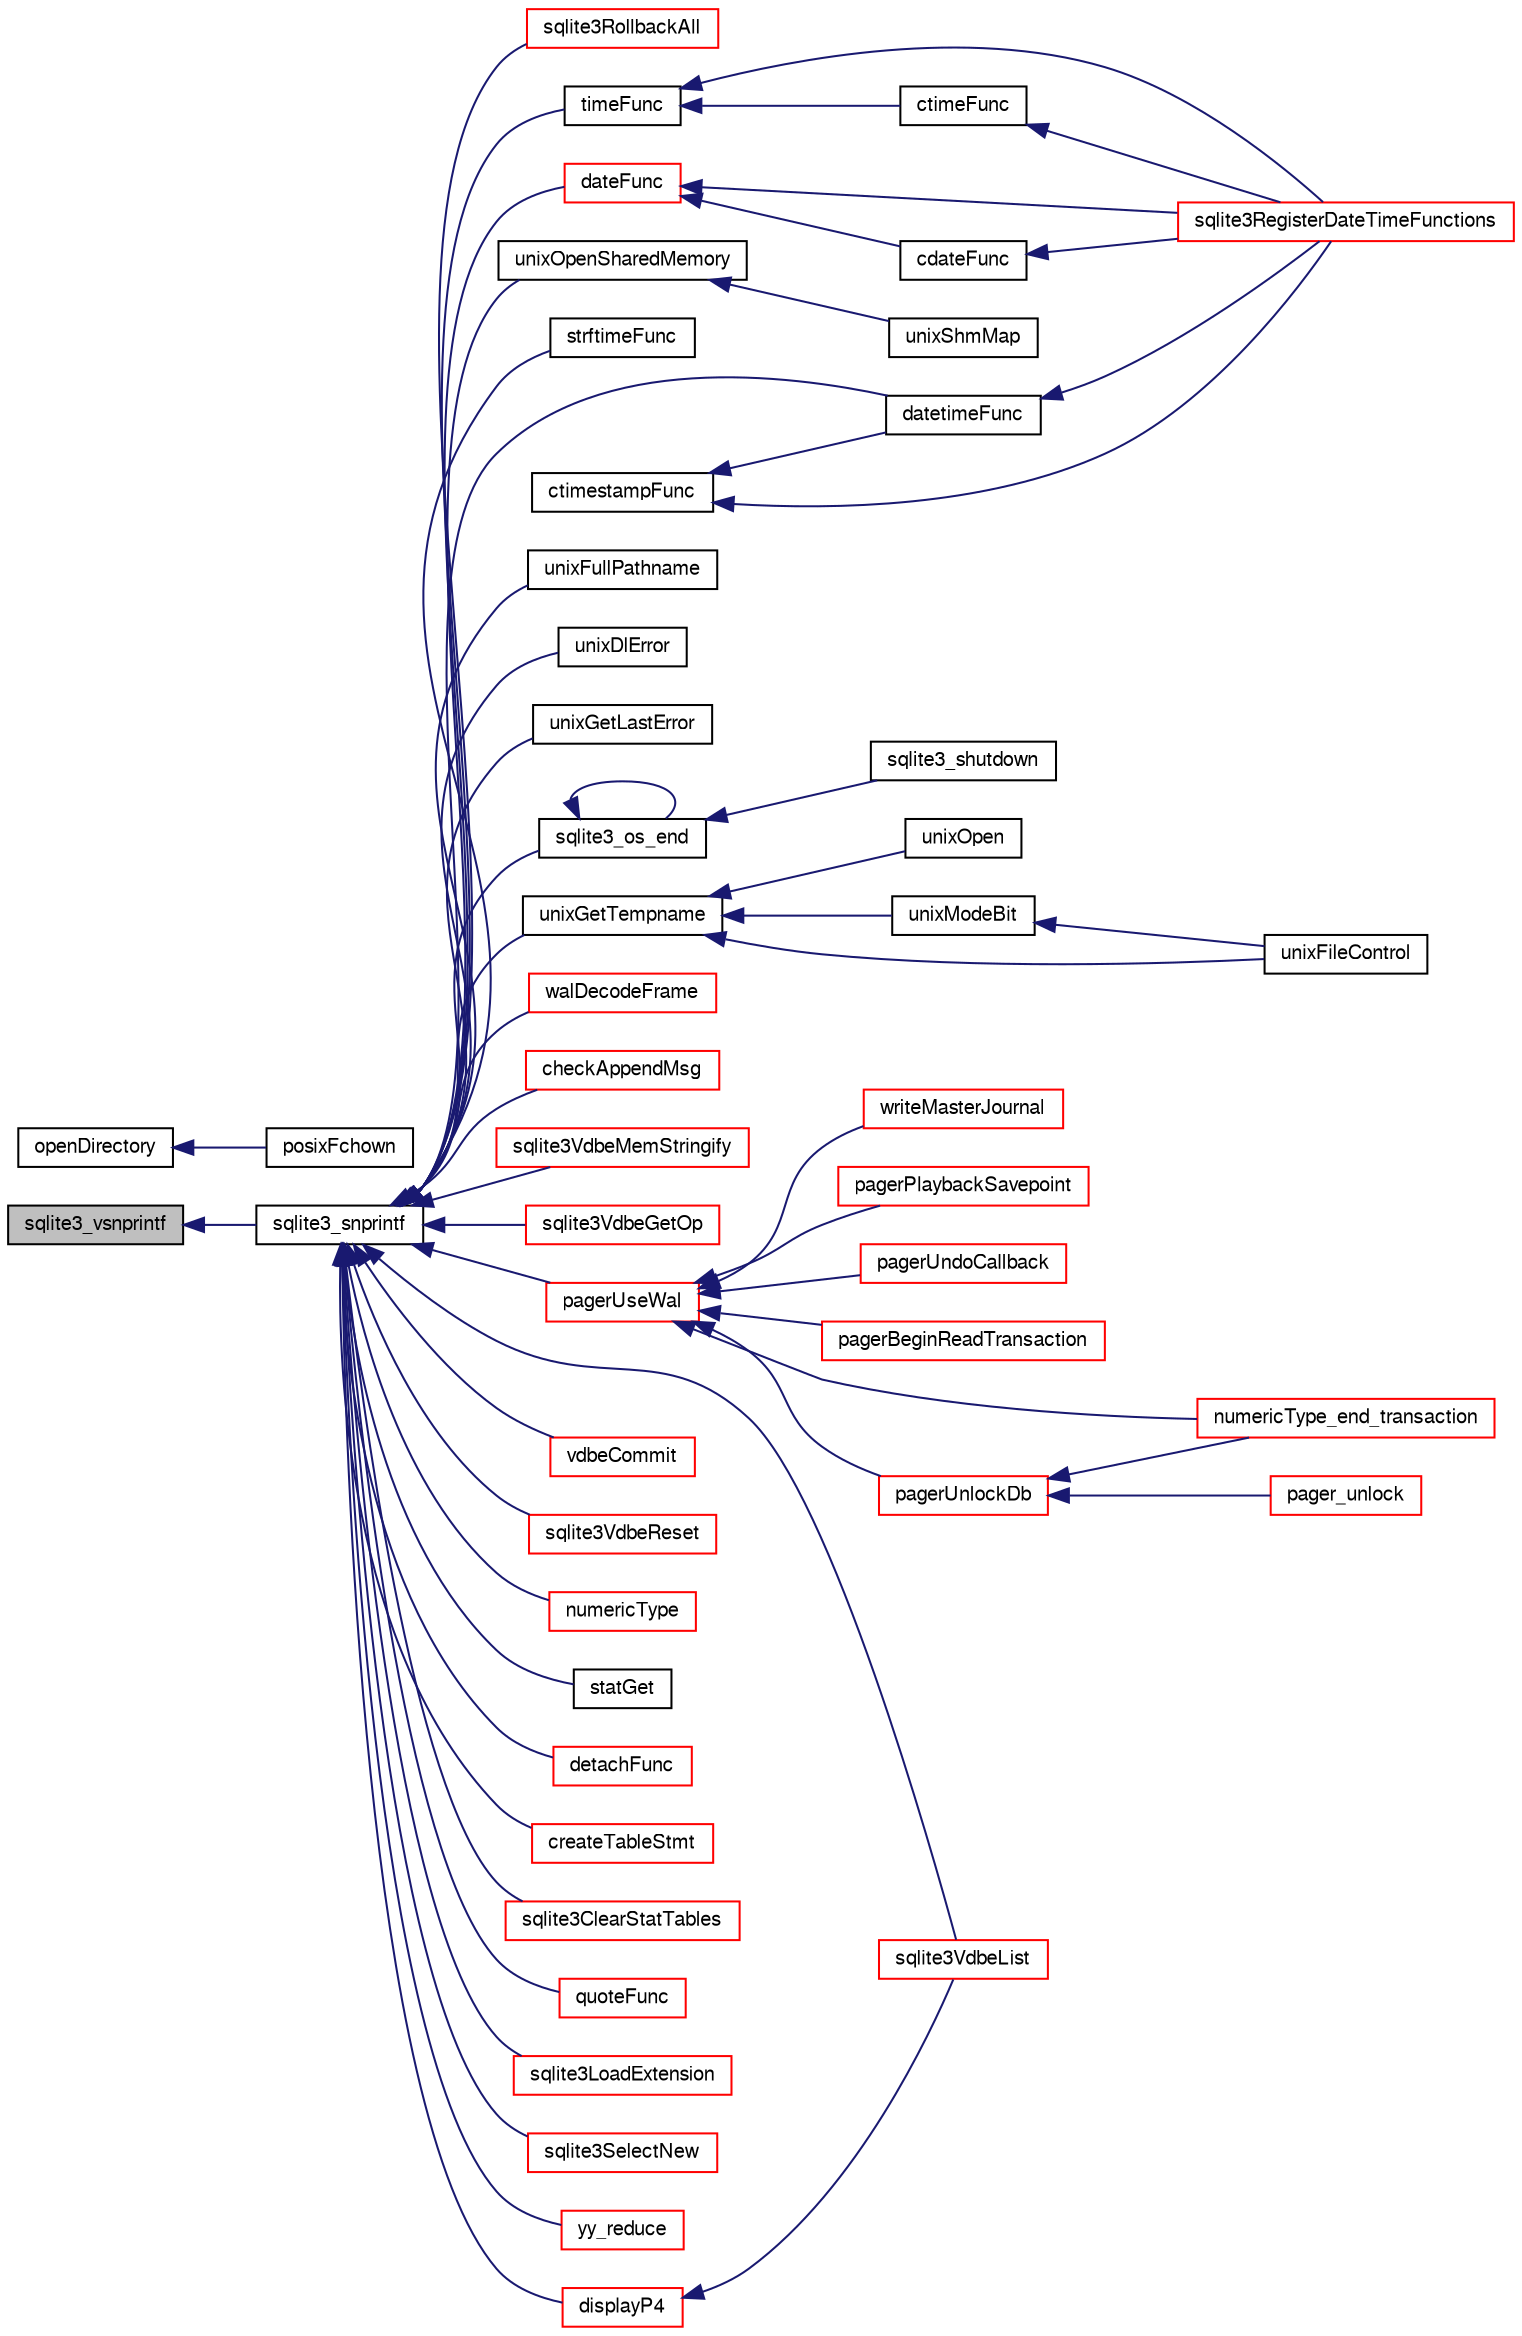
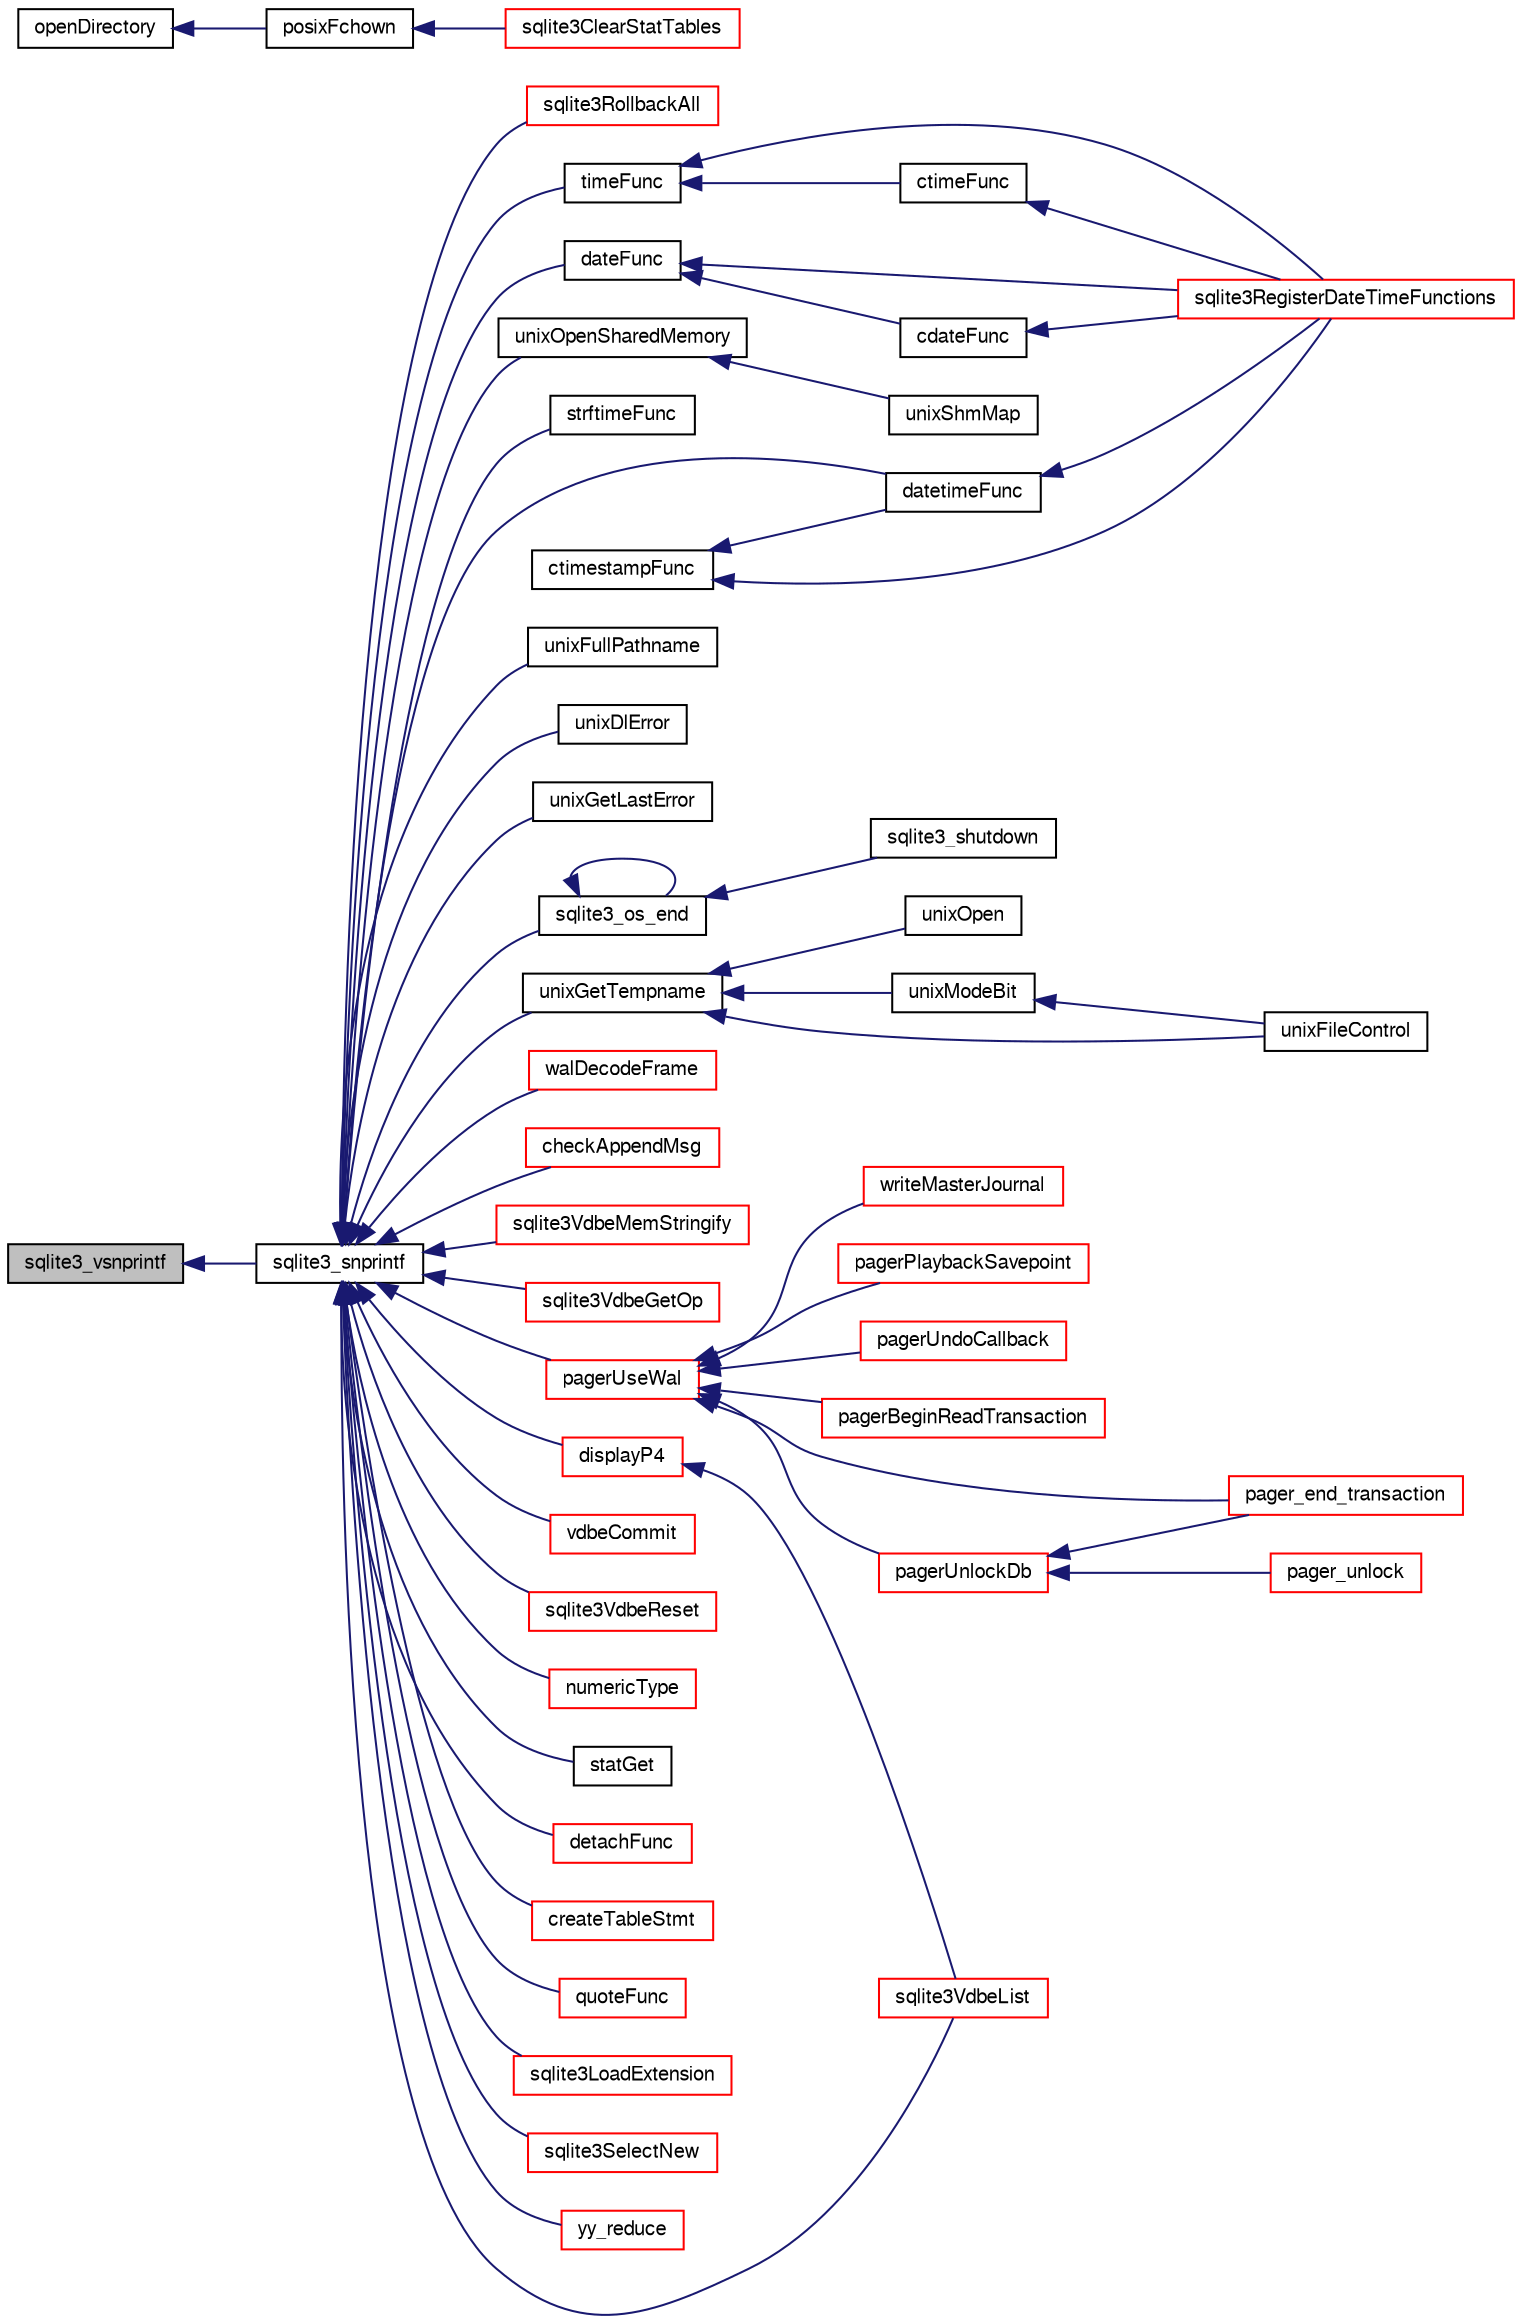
node "dateFunc": color red -> black
node "numericType_end_transaction": label "numericType_end_transaction" -> "pager_end_transaction"
edge "sqlite3ClearStatTables" -> "sqlite3_snprintf": now "sqlite3ClearStatTables" -> "posixFchown"
